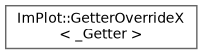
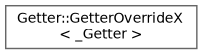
node "ImPlot::GetterOverrideX < _Getter >": label "ImPlot::GetterOverrideX < _Getter >" -> "Getter::GetterOverrideX < _Getter >"
